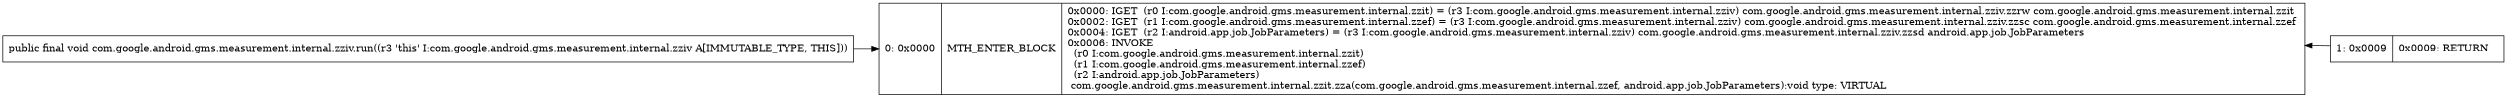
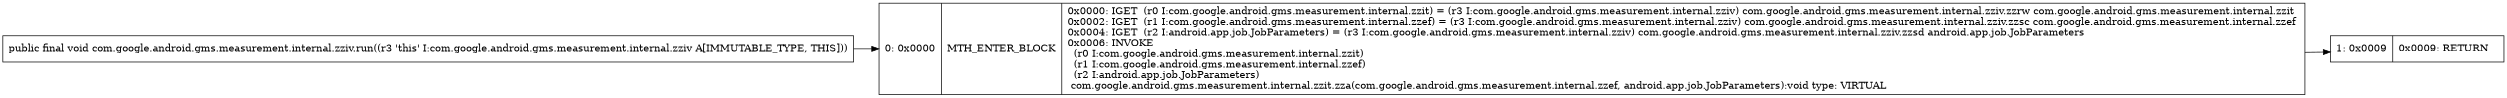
edge "1: 0x0009" -> "0: 0x0000": reversed
